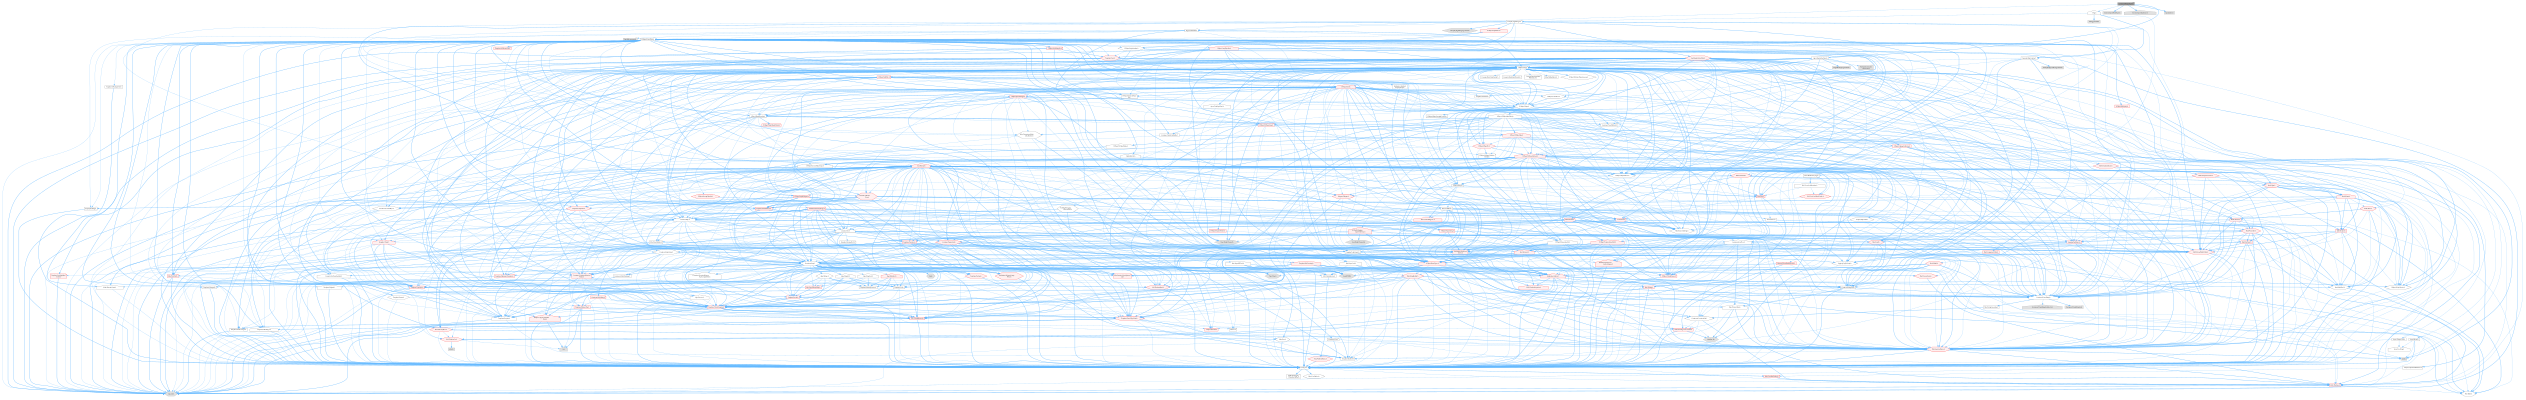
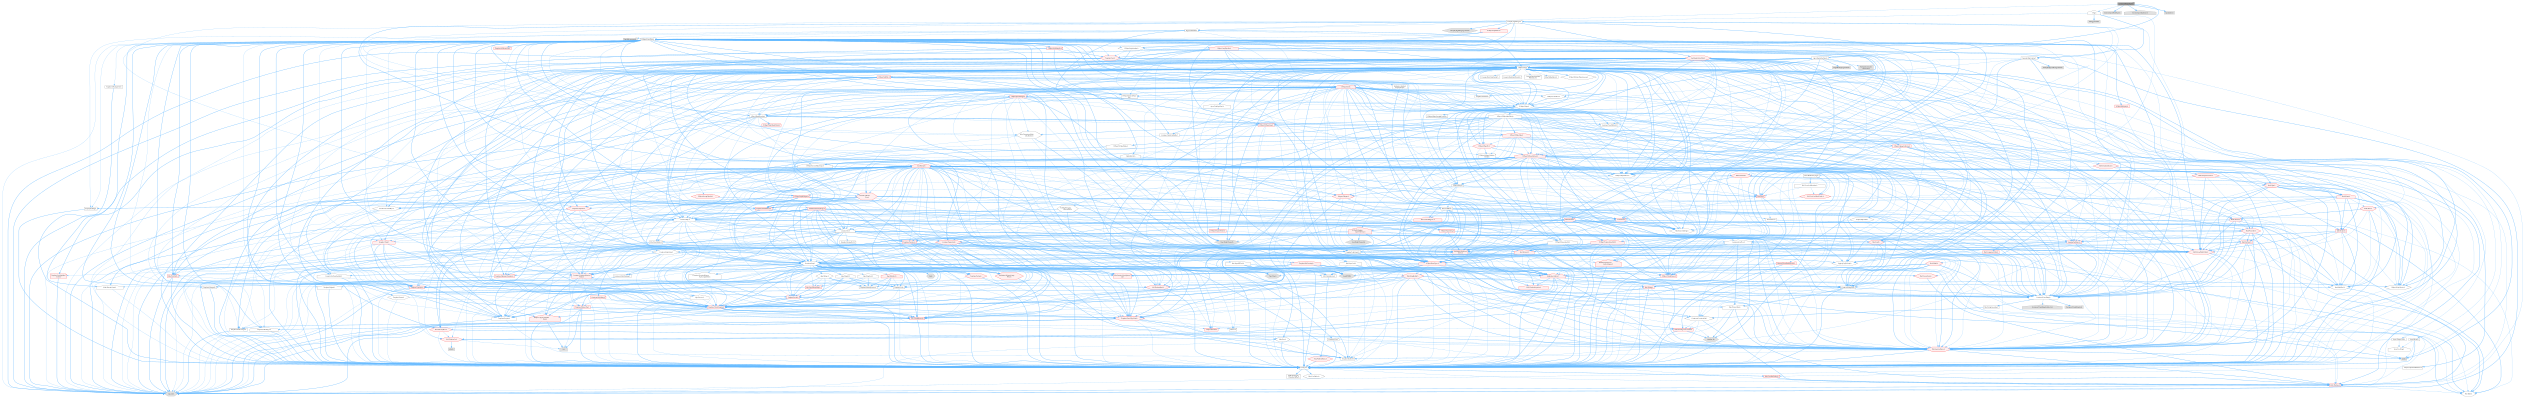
edge "CoreMinimal.h" -> "Templates/IsPODType.h": now "CoreMinimal.h" -> "Misc/NotNull.h"
